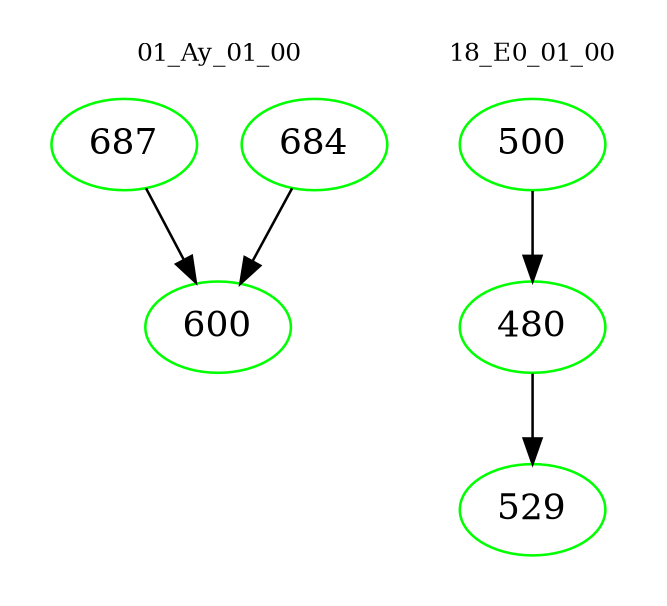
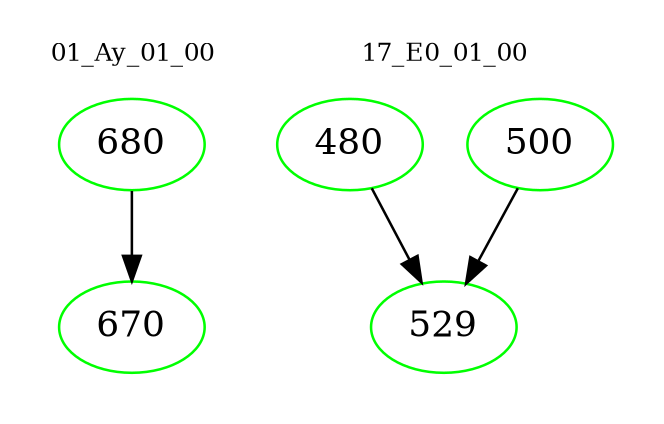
cluster "18_E0_01_00": label "18_E0_01_00" -> "17_E0_01_00"
node "687": label "687" -> "680"
node "684": removed
edge "500" -> "480": now "500" -> "529"
node "600": label "600" -> "670"
